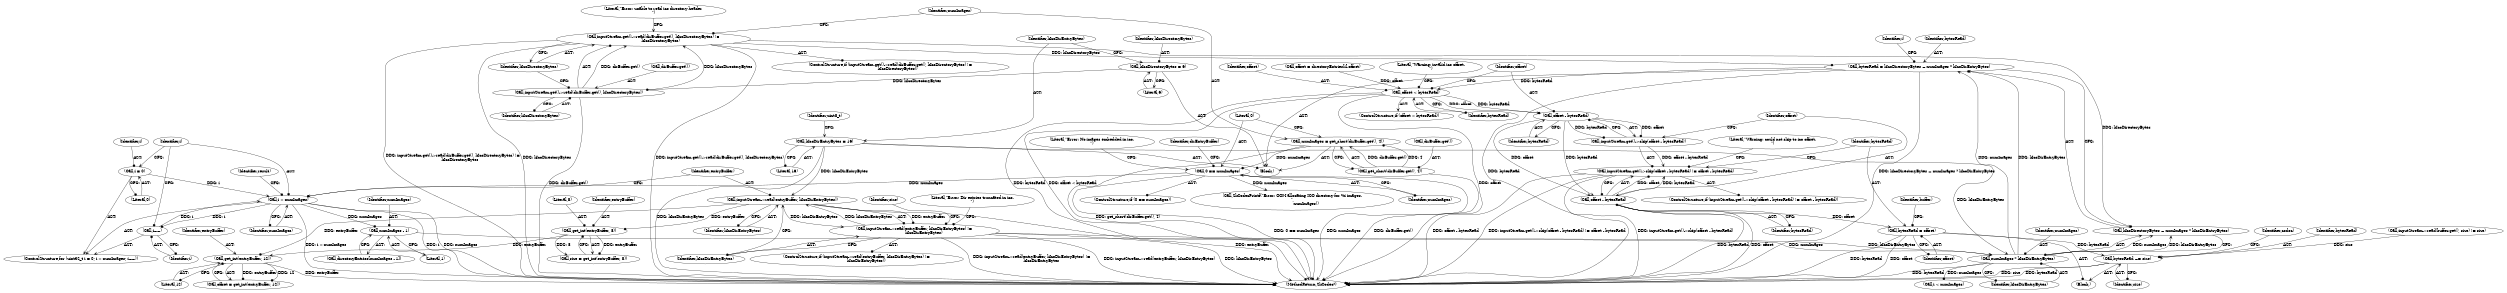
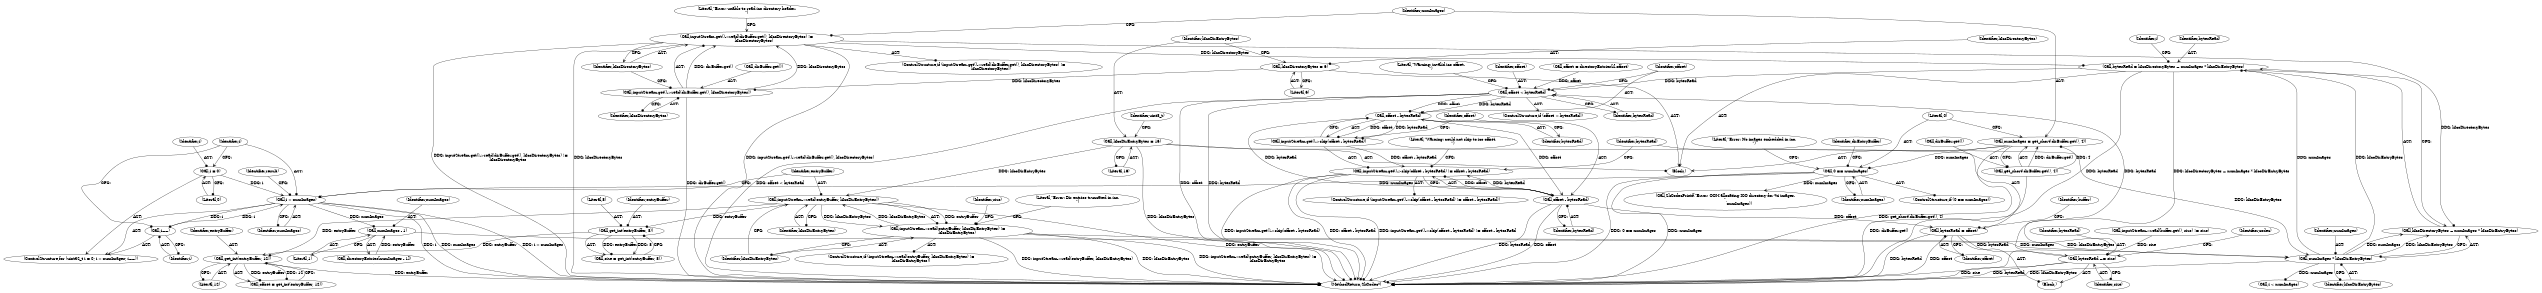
edge "(Call,bytesRead += size)" -> "(Call,offset < bytesRead)": added, label "DDG: bytesRead"
edge "(Call,directoryEntries[numImages - 1])" -> "(Call,numImages - 1)": label "CFG: " -> "DDG: entryBuffer"
edge "(Call,numImages * kIcoDirEntryBytes)" -> "(MethodReturn,SkCodec*)": label "DDG: bytesRead" -> "DDG: kIcoDirEntryBytes"
